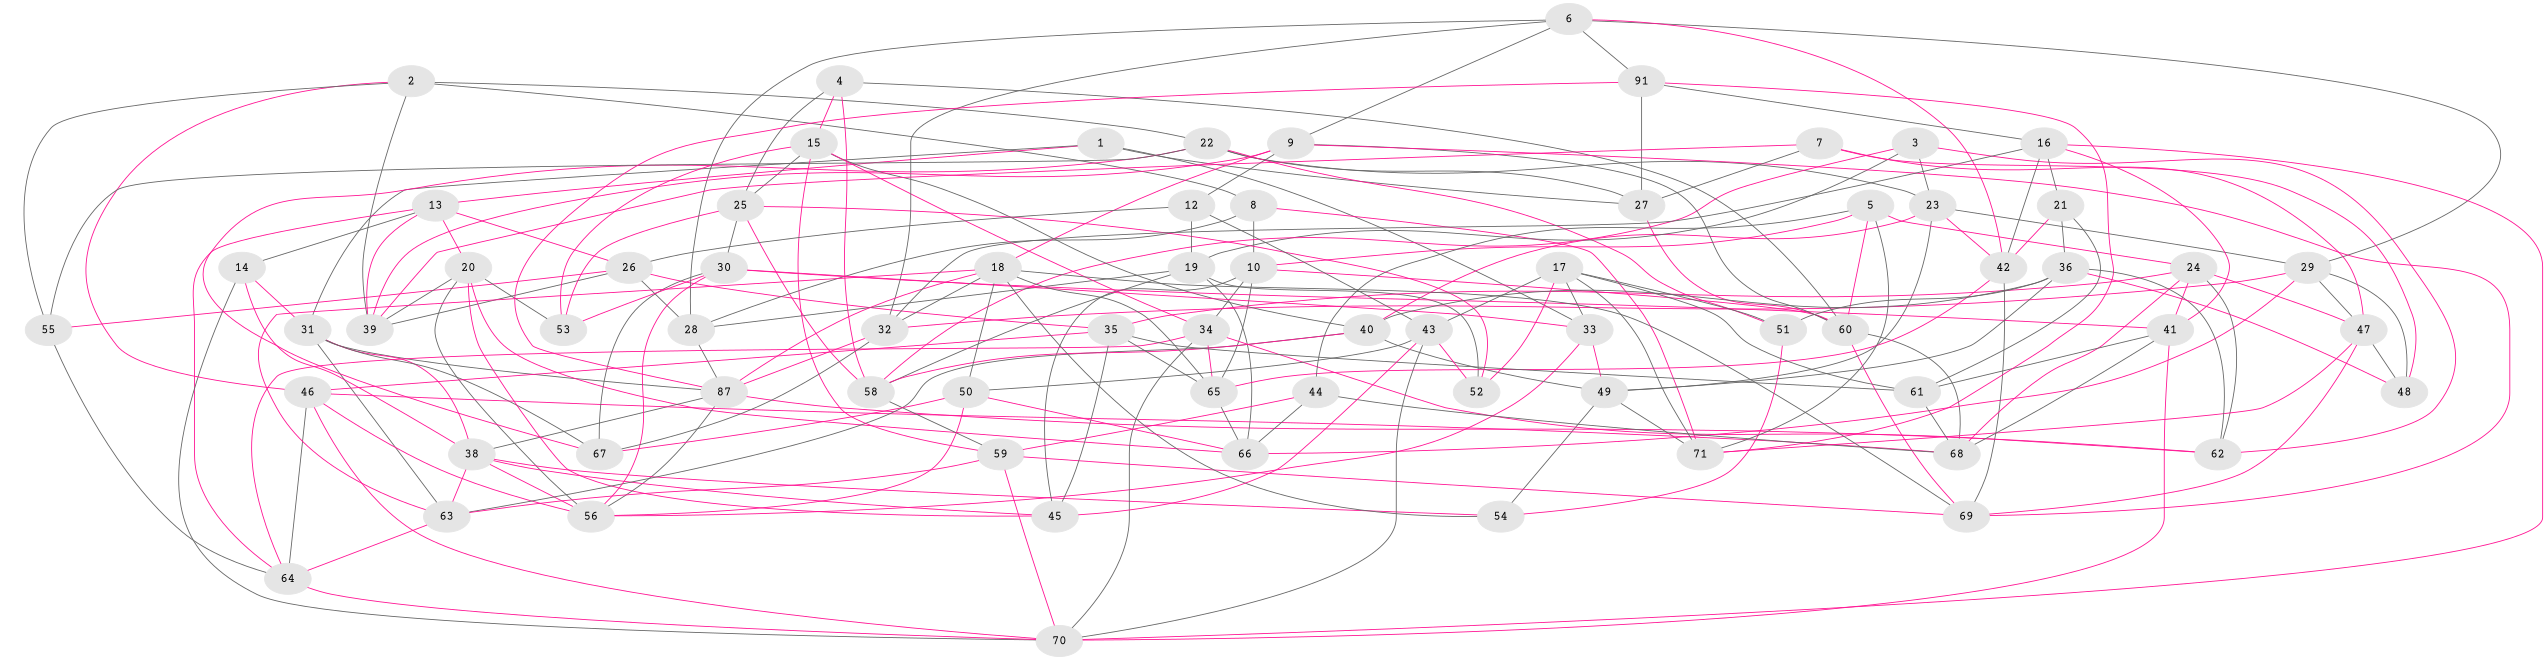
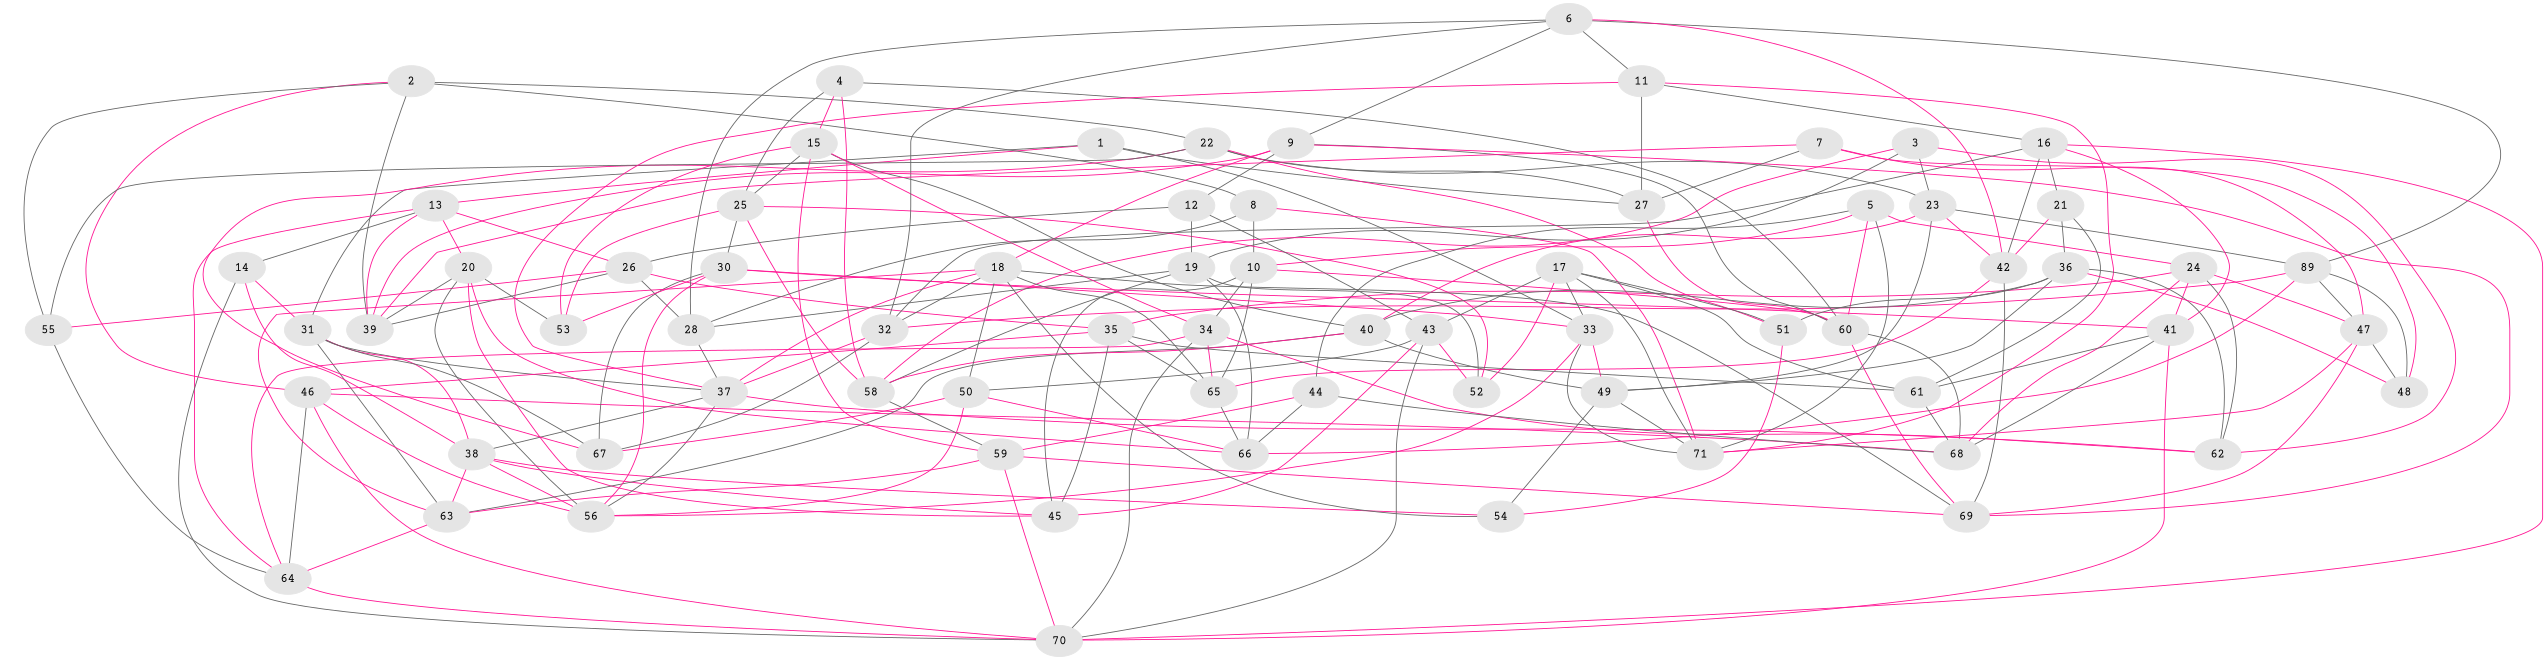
node "91": label "91" -> "11"
node "29": label "29" -> "89"
node "87": label "87" -> "37"
edge "33" -- "71": added
